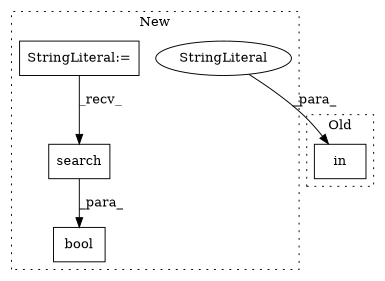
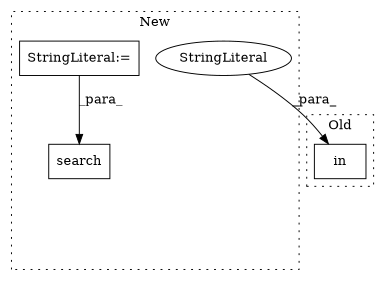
edge "StringLiteral:=" -> "search": label "_recv_" -> "_para_"
node "bool": removed
